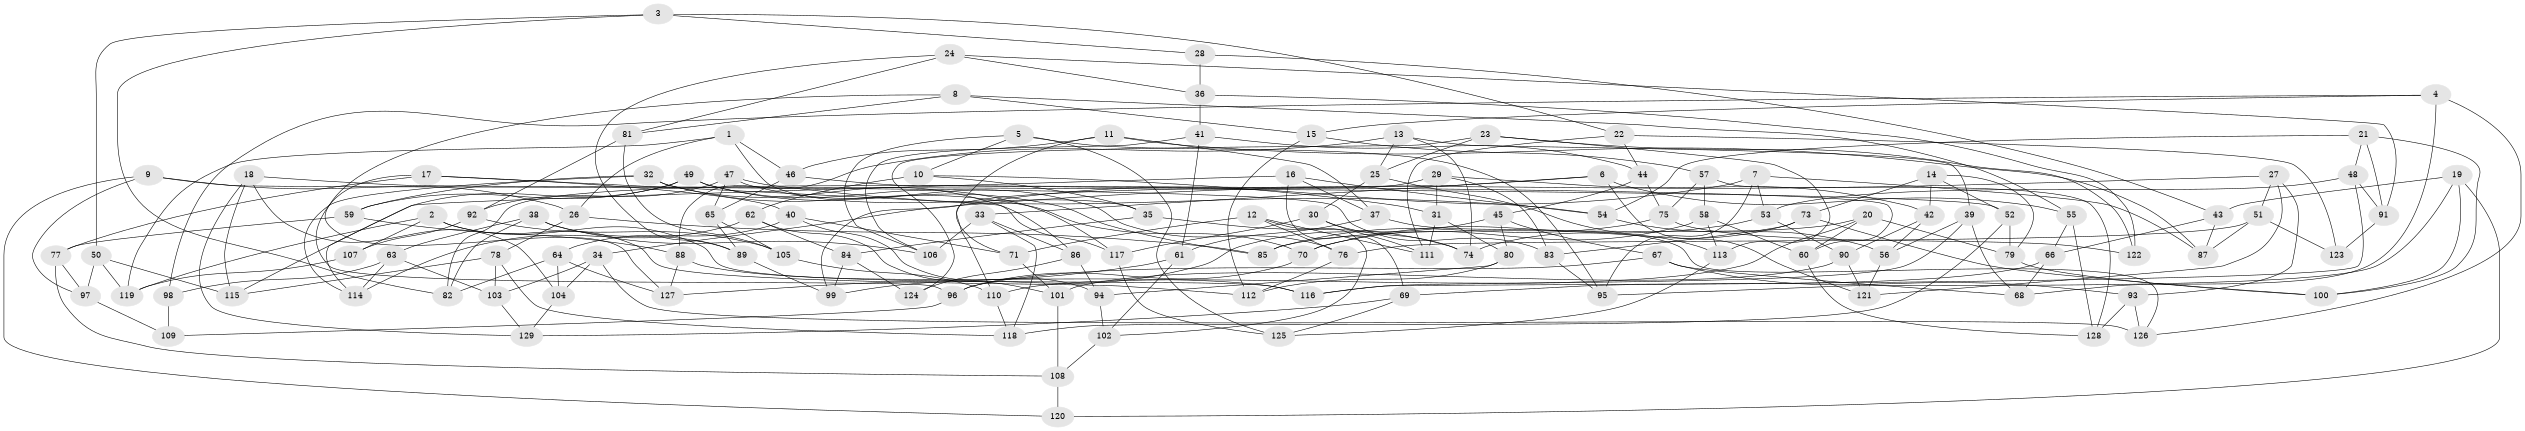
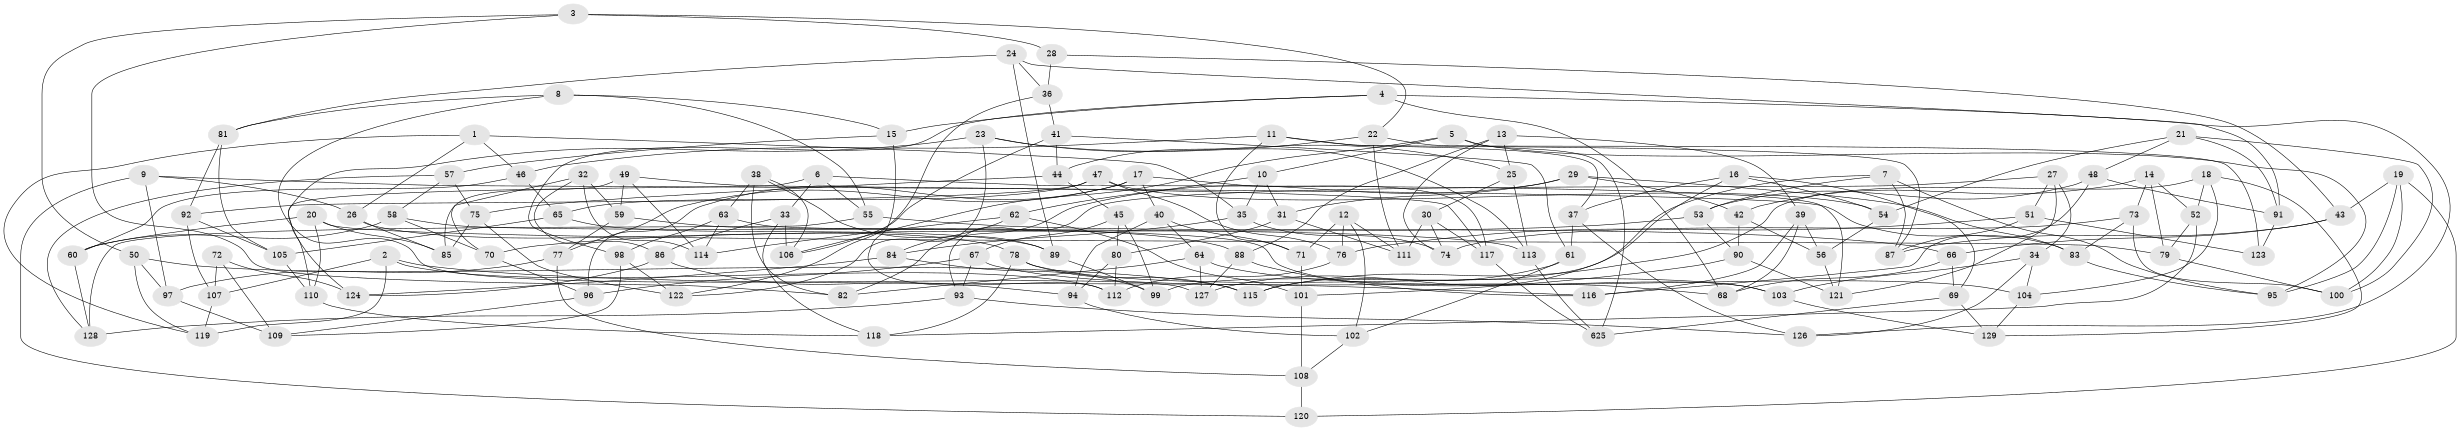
node "72": added
edge "98" -- "122": added
node "125": label "125" -> "625"
